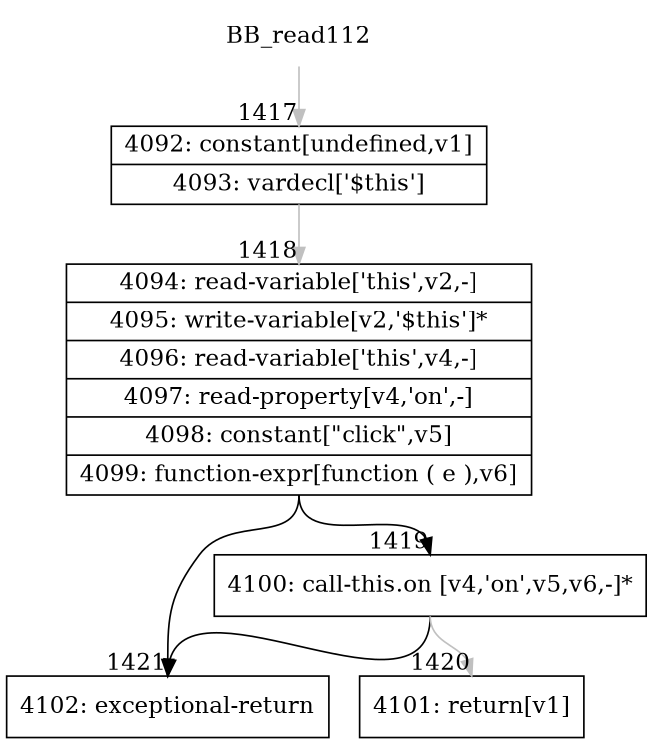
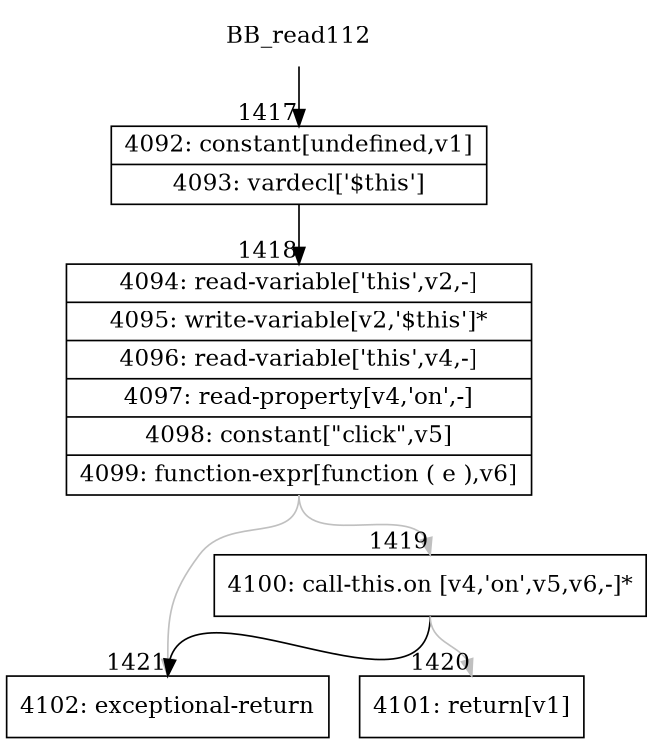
edge "BB_read112" -> "4092: constant[undefined,v1]": color gray -> black
edge "4092: constant[undefined,v1]" -> "4094: read-variable['this',v2,-]": color gray -> black
edge "4094: read-variable['this',v2,-]" -> "4100: call-this.on [v4,'on',v5,v6,-]*": color black -> gray
edge "4094: read-variable['this',v2,-]" -> "4102: exceptional-return": color black -> gray
